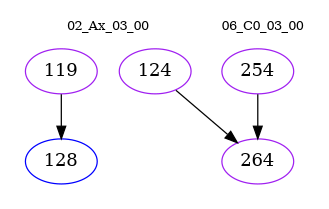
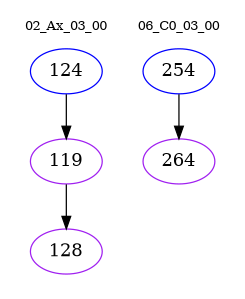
node "124": color purple -> blue
node "254": color purple -> blue
edge "124" -> "264": now "124" -> "119"
node "128": color blue -> purple
